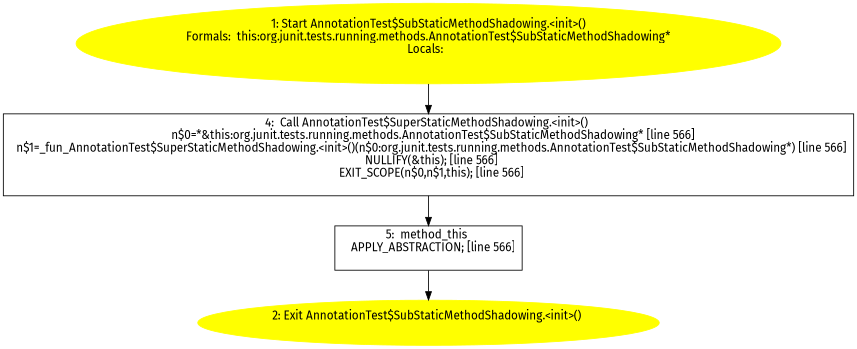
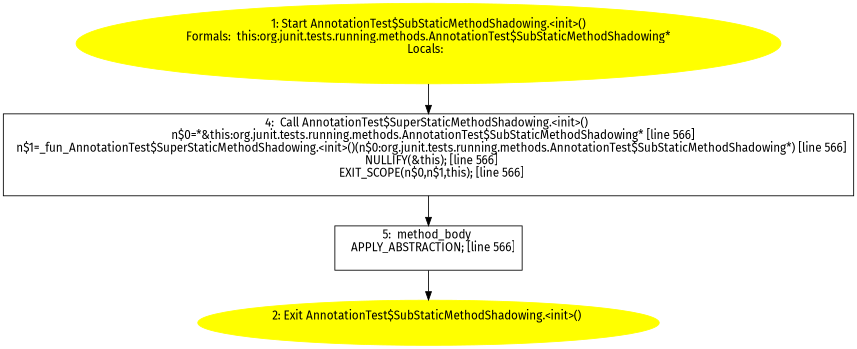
node "5:  method_this APPLY_ABSTRACTION; [line 566]": label "5:  method_this APPLY_ABSTRACTION; [line 566]" -> "5:  method_body APPLY_ABSTRACTION; [line 566]"
